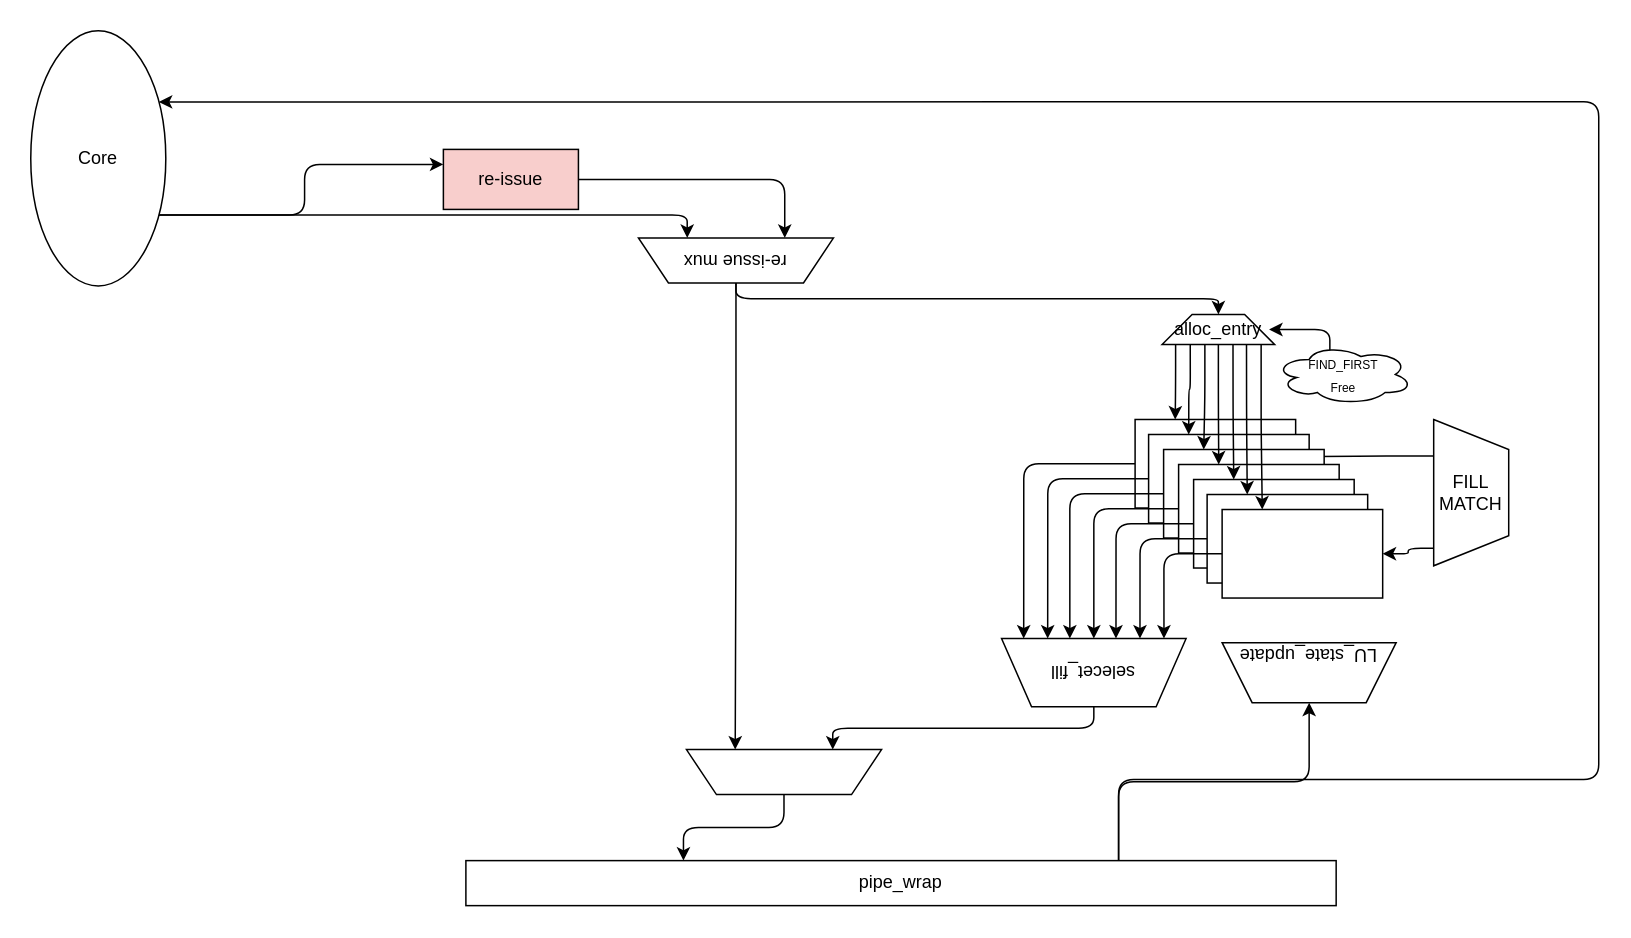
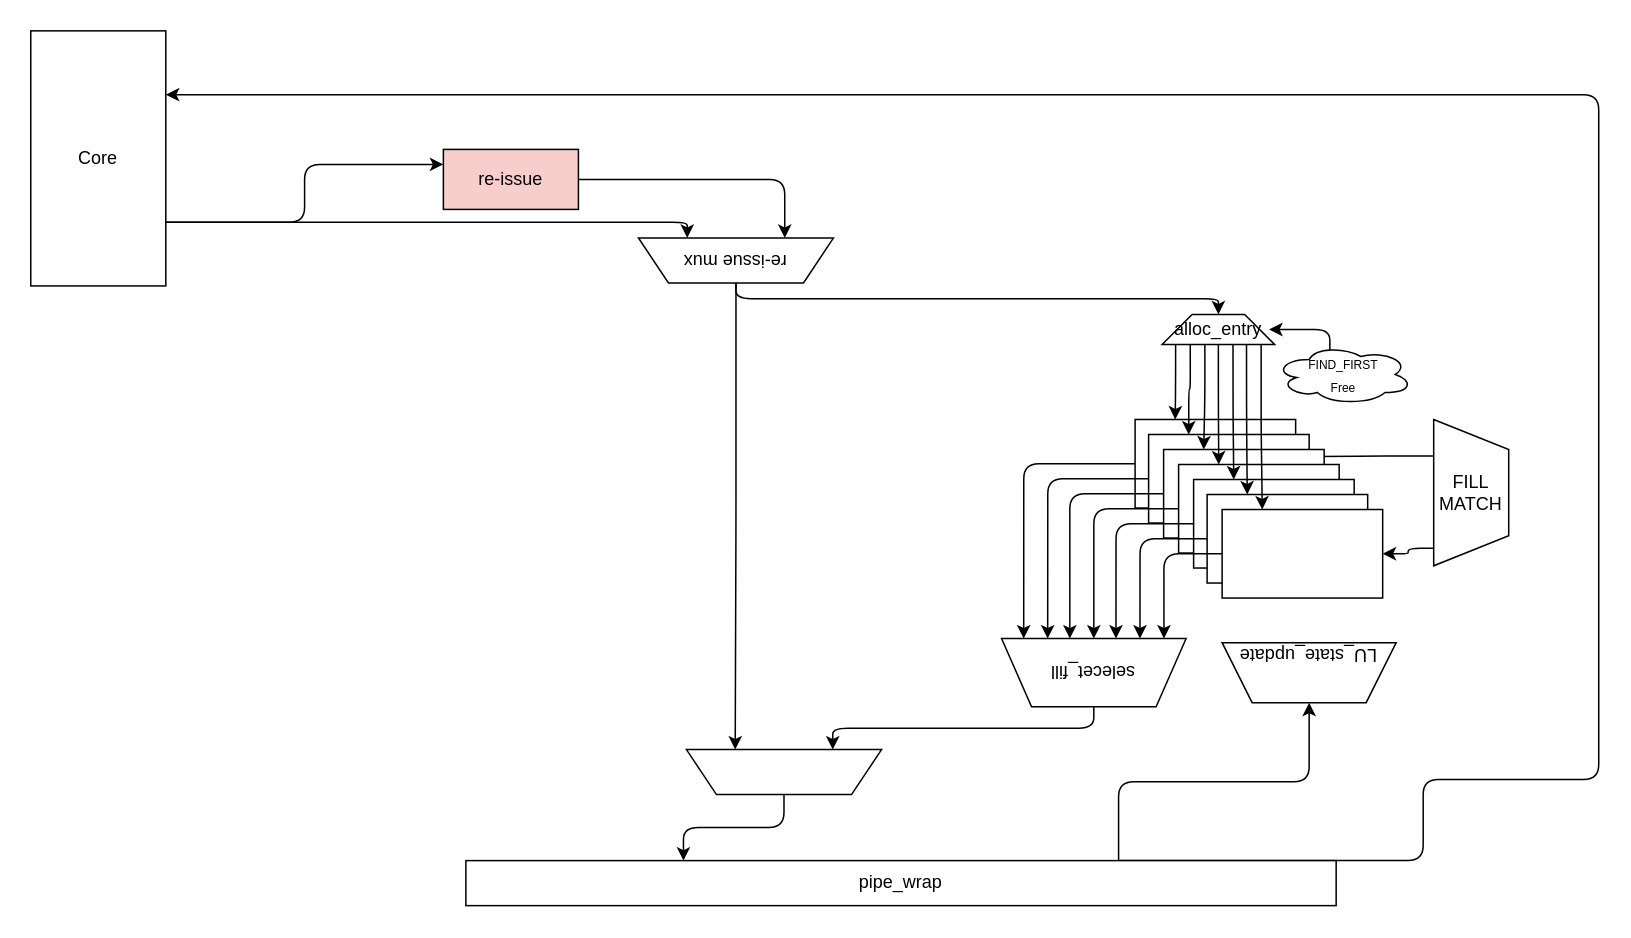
node "Core": shape ellipse -> rectangle
